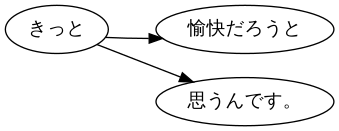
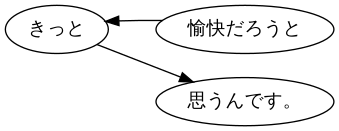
edge "きっと" -> "愉快だろうと": reversed
